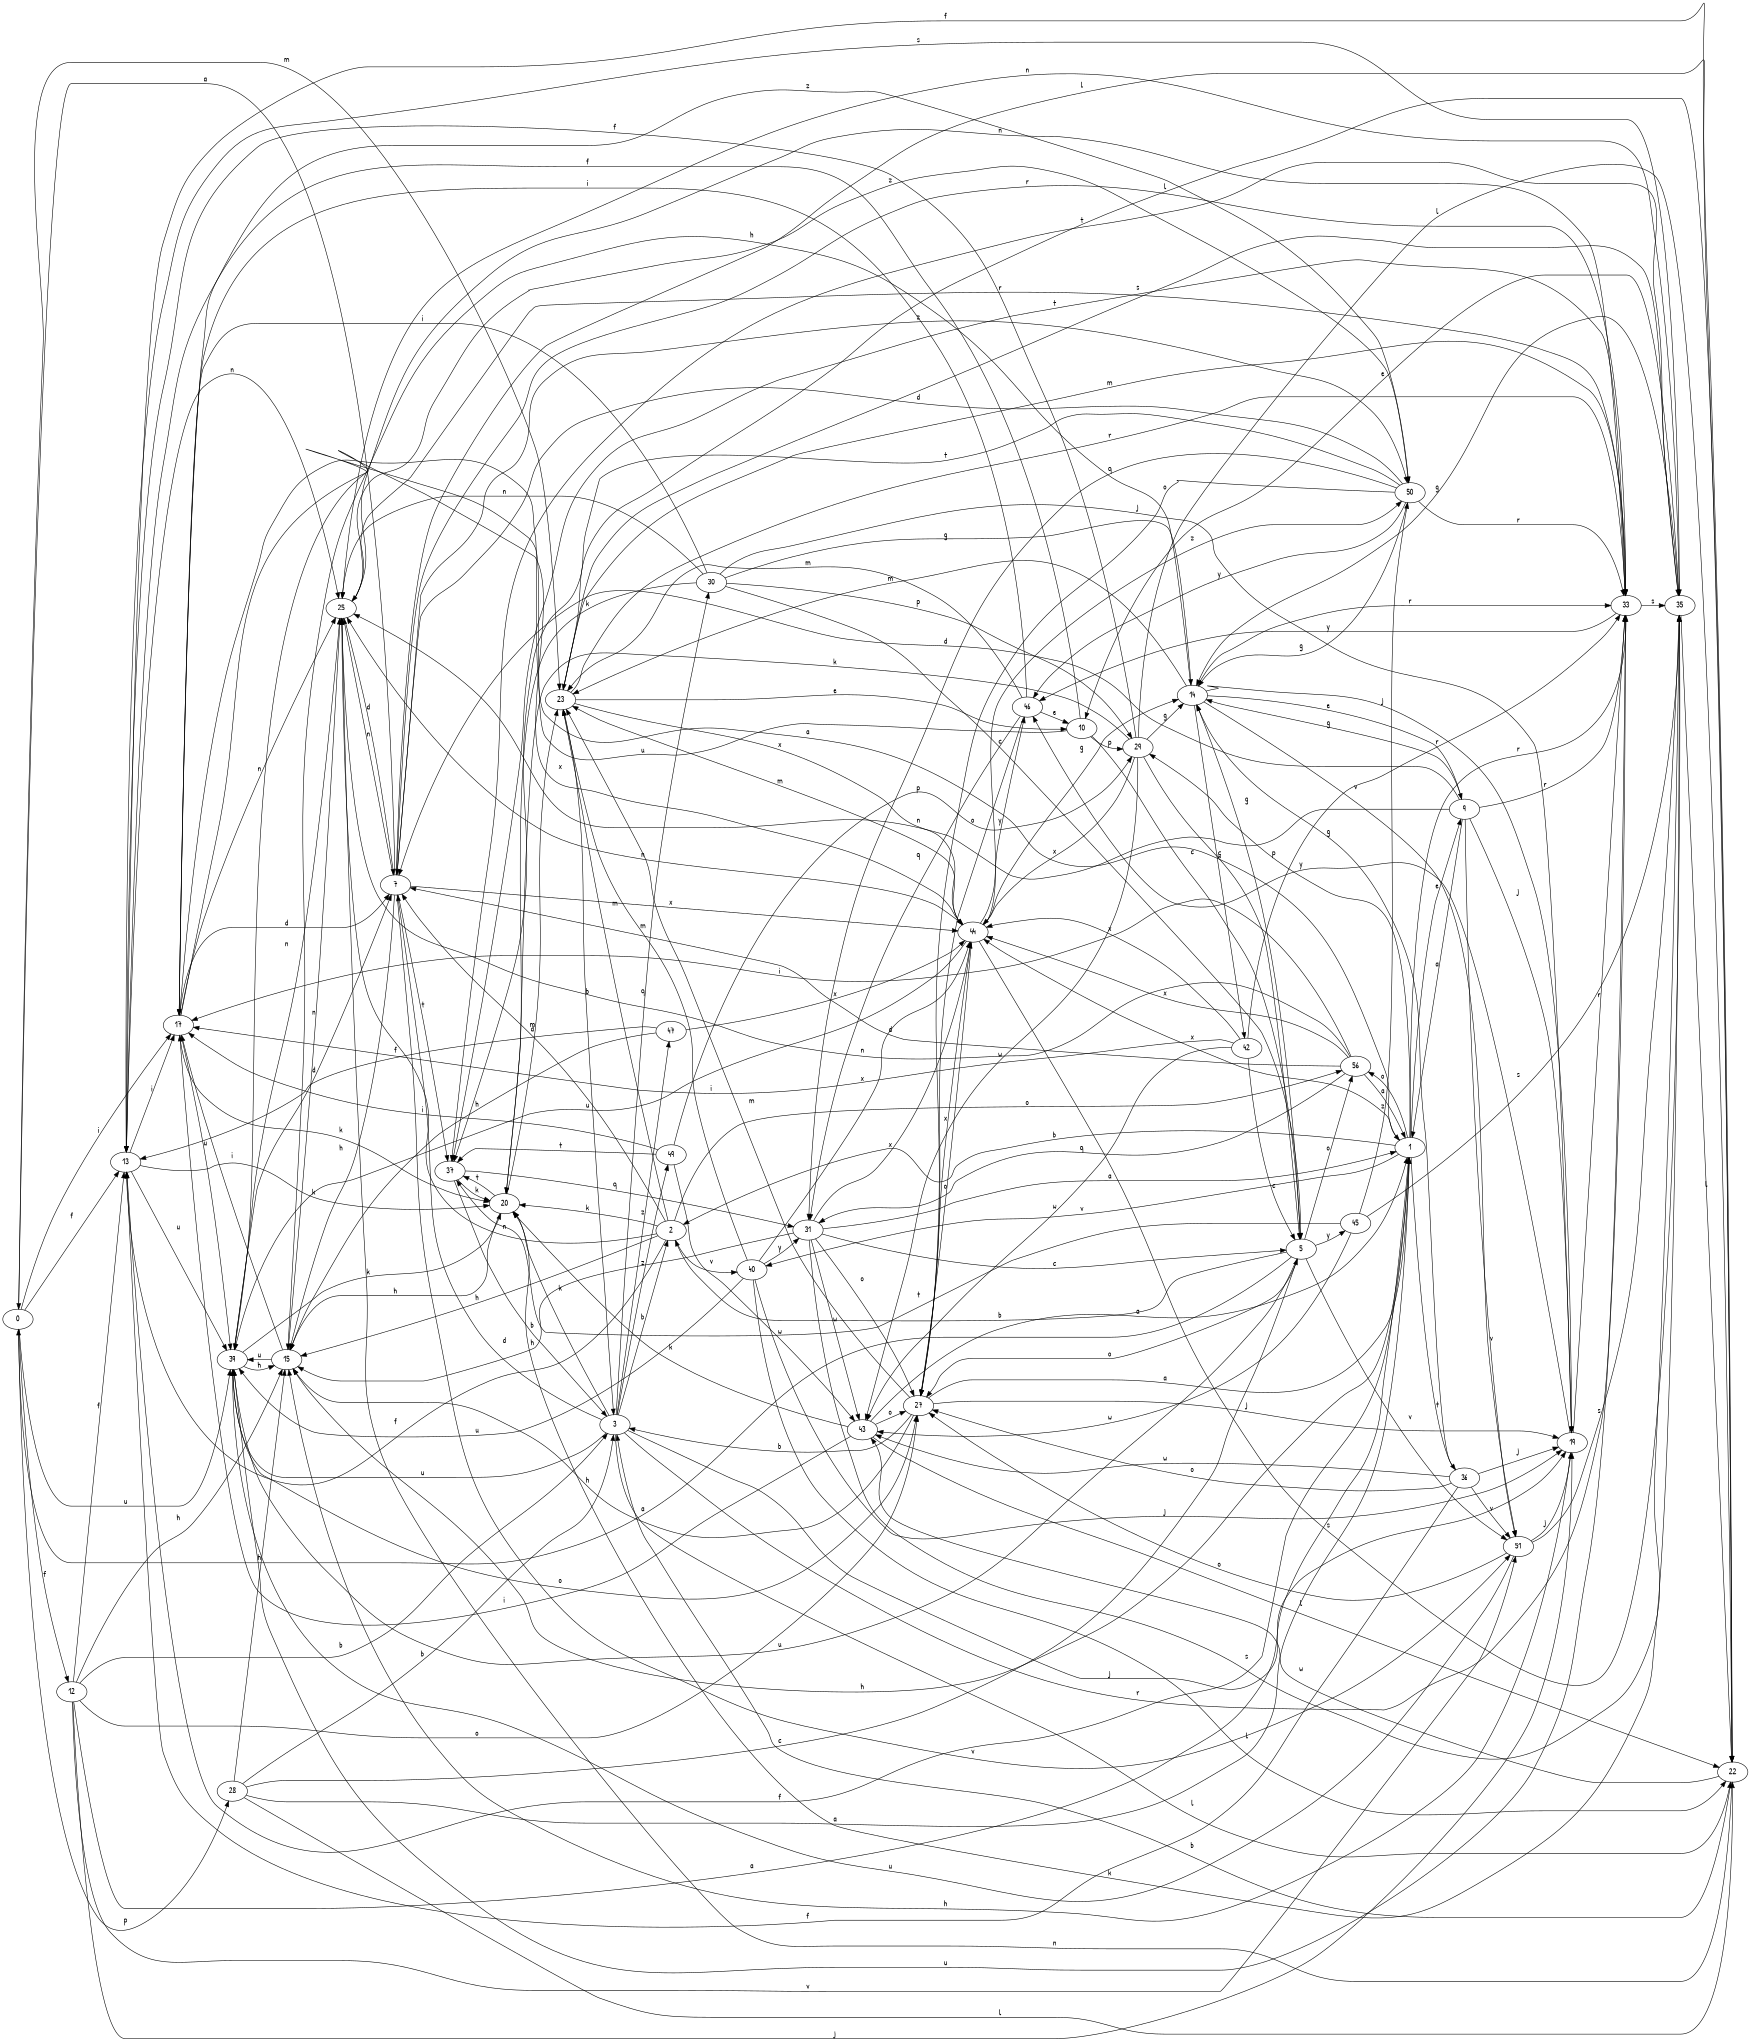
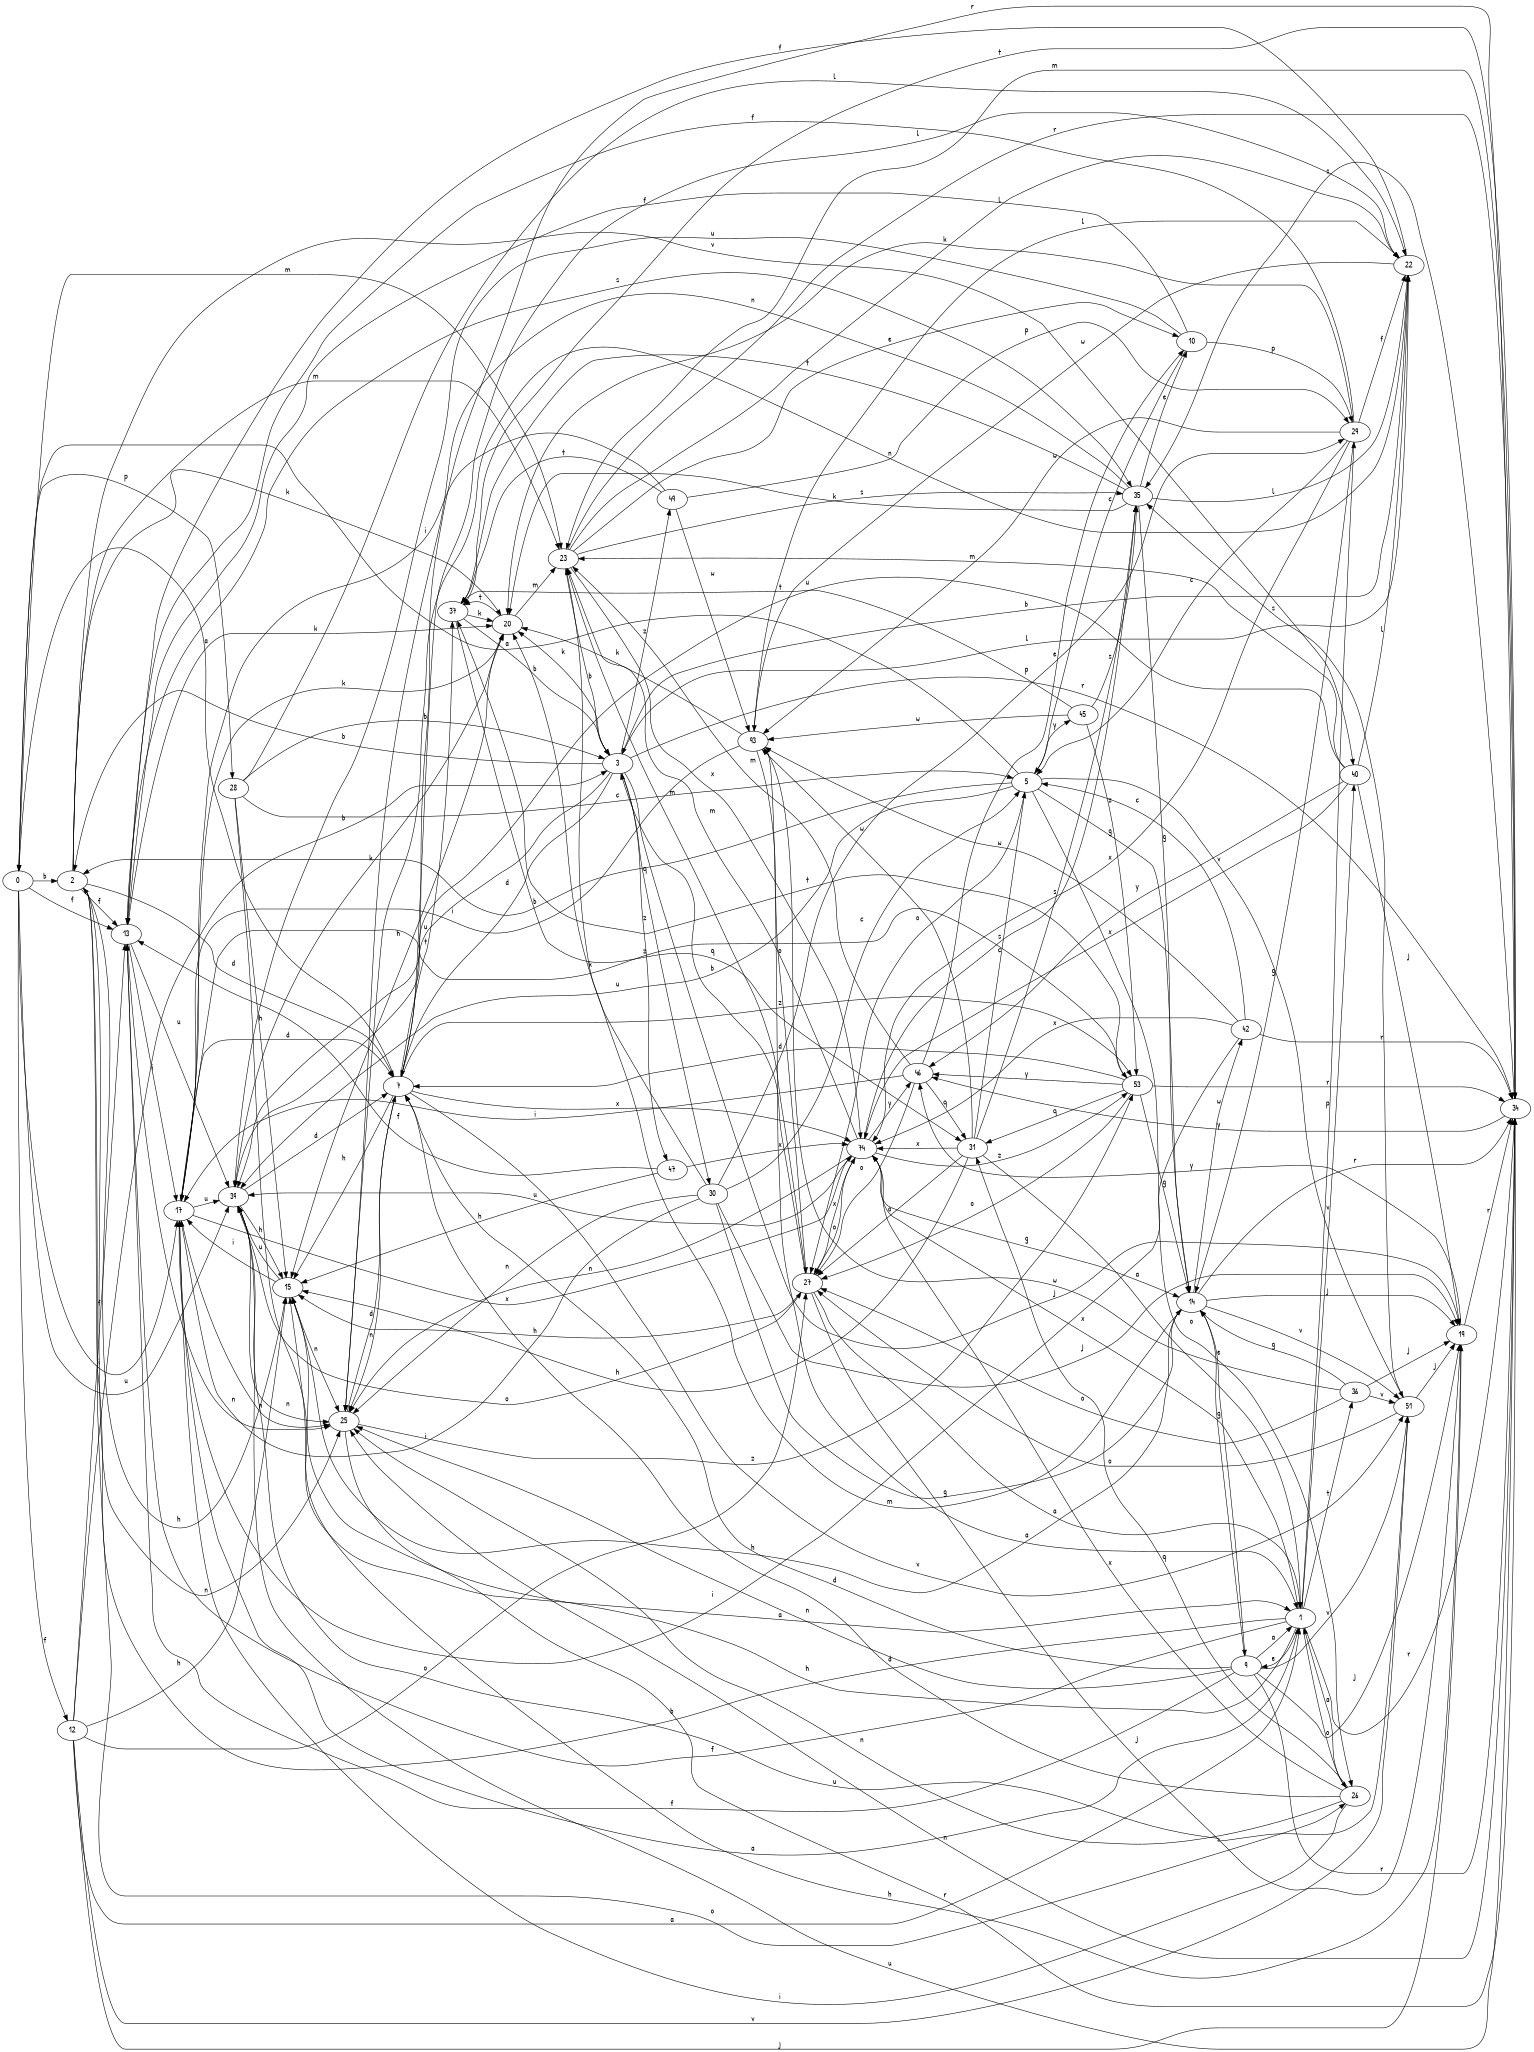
edge "29" -> "22": label "l" -> "f"
node "50": label "50" -> "53"
node "33": label "33" -> "34"
edge "0" -> "2": added, label "b"
node "44": label "44" -> "74"
node "56": label "56" -> "26"
edge "40" -> "31": now "40" -> "46"
node "43": label "43" -> "93"
edge "36" -> "13": now "9" -> "13"
